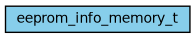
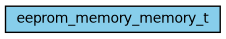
node "eeprom_info_memory_t": label "eeprom_info_memory_t" -> "eeprom_memory_memory_t"
